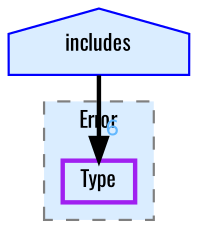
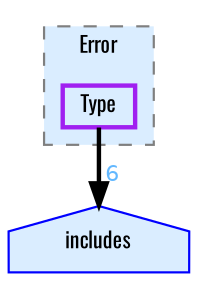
edge "includes" -> "Type": reversed
